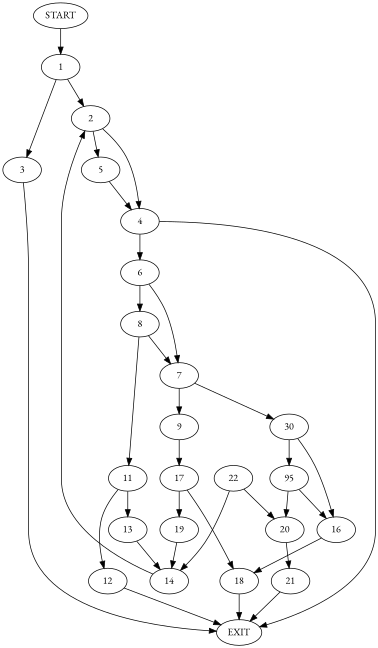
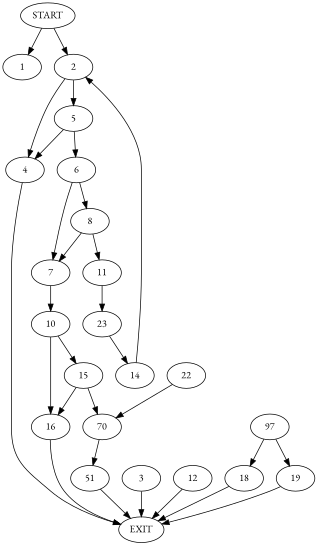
edge "1" -> "2": now "START" -> "2"
edge "1" -> "3": removed
edge "4" -> "6": now "5" -> "6"
node "9": removed
node "30": label "30" -> "10"
node "17": label "17" -> "97"
node "95": label "95" -> "15"
edge "11" -> "12": removed
node "13": label "13" -> "23"
node "20": label "20" -> "70"
edge "22" -> "14": removed
edge "19" -> "14": now "19" -> "EXIT"
edge "16" -> "18": now "16" -> "EXIT"
node "21": label "21" -> "51"
